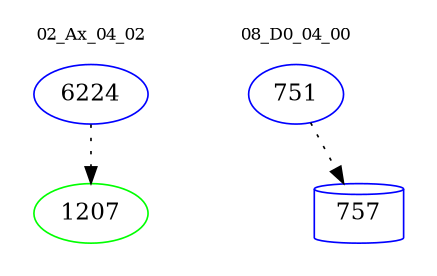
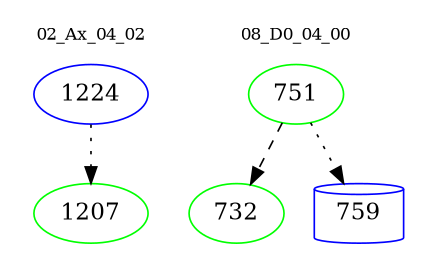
node "6224": label "6224" -> "1224"
node "751": color blue -> green
node "732": added
node "757": label "757" -> "759"
